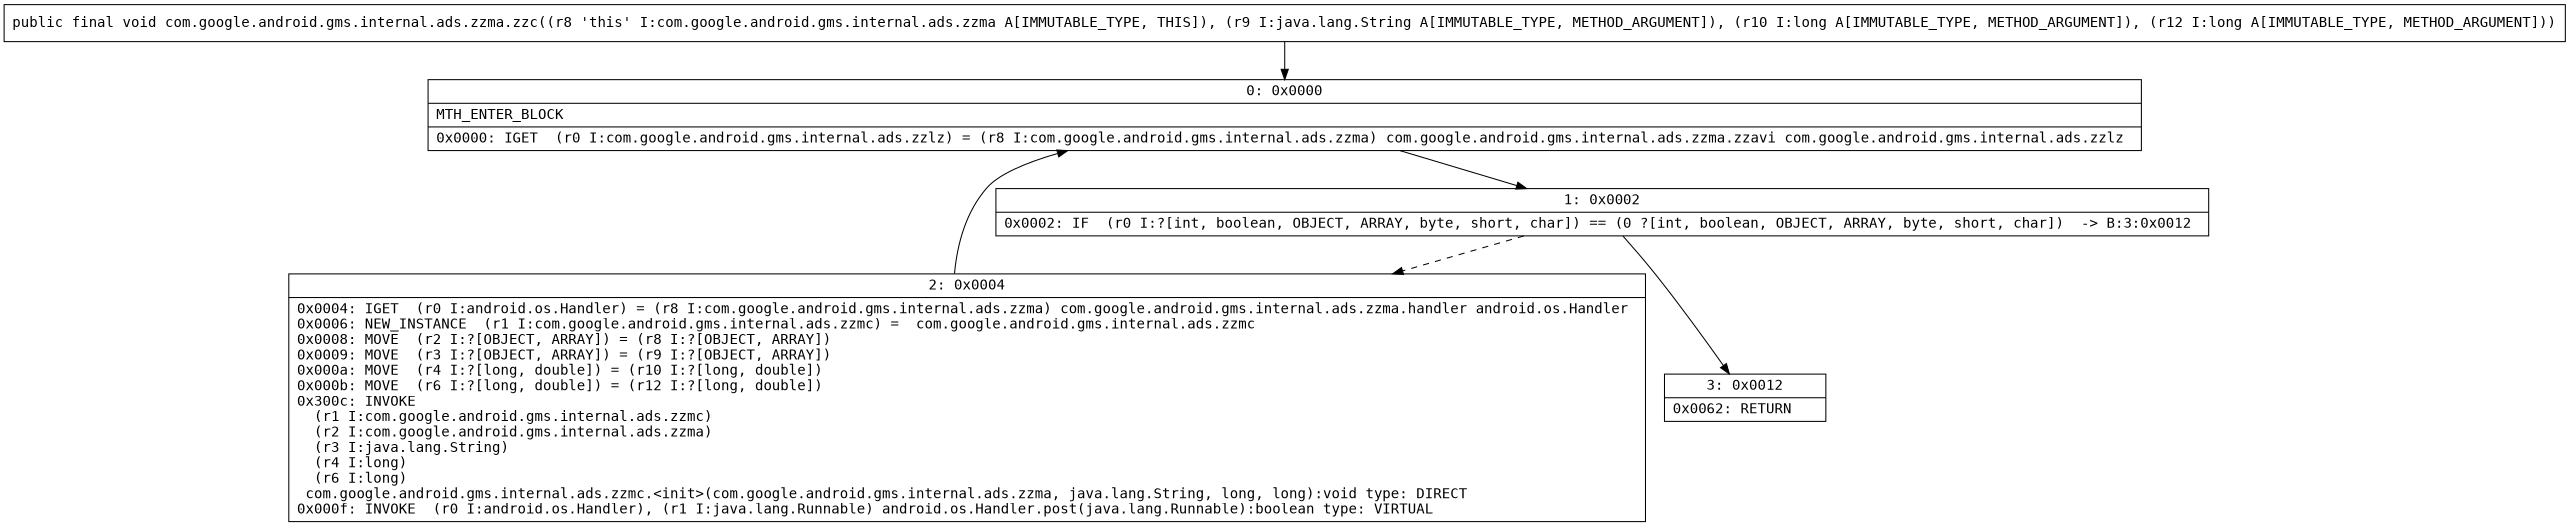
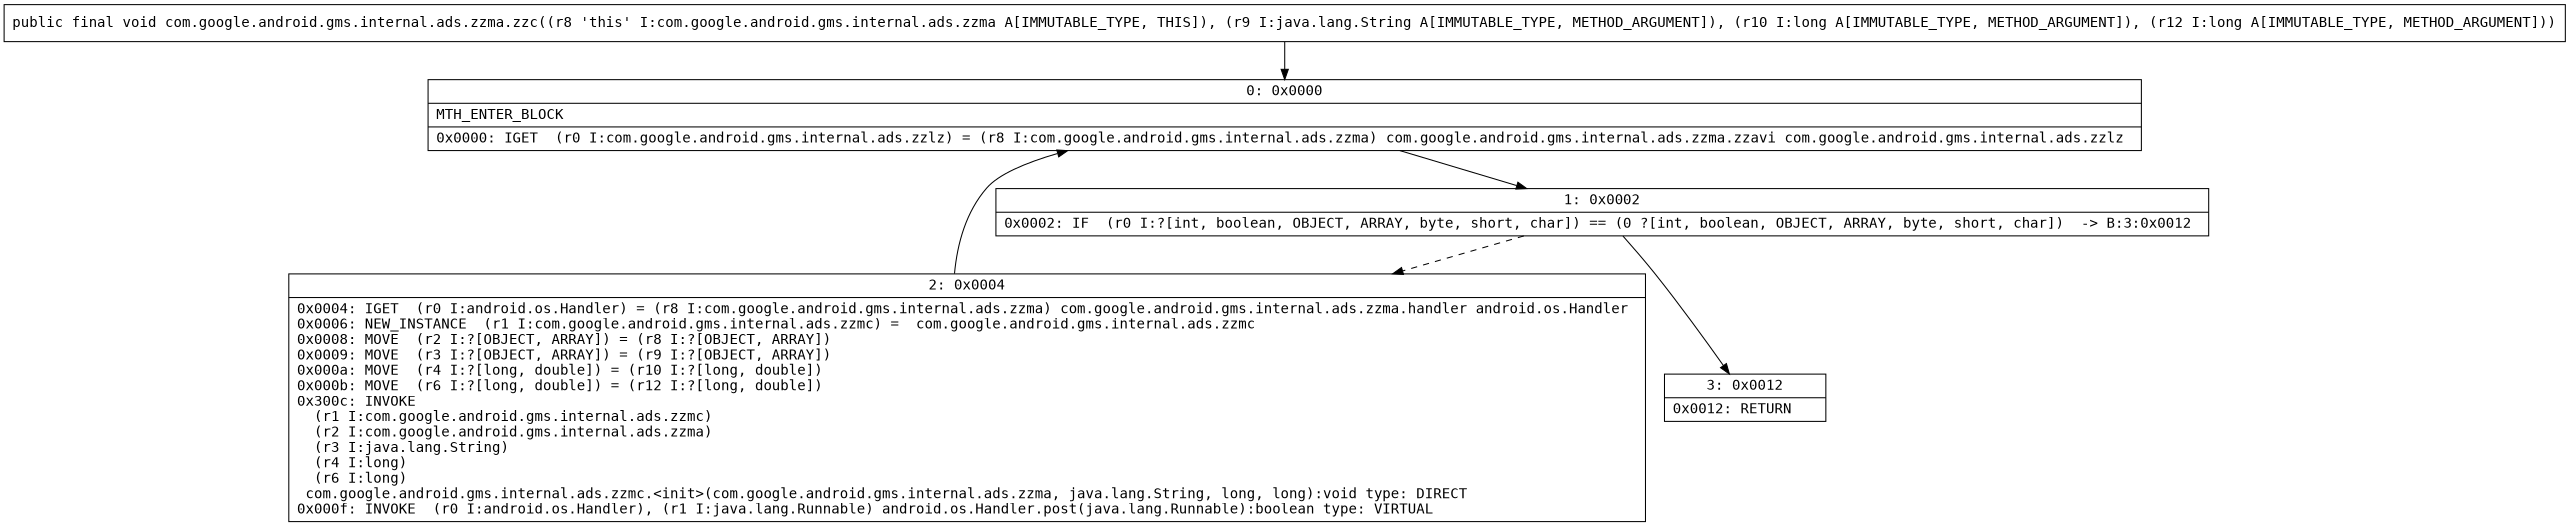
node "3: 0x0012": text "0x0062: RETURN" -> "0x0012: RETURN"
